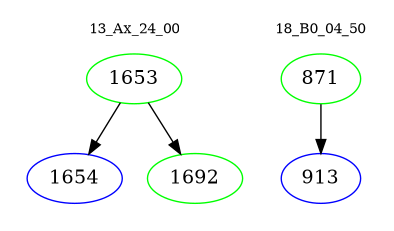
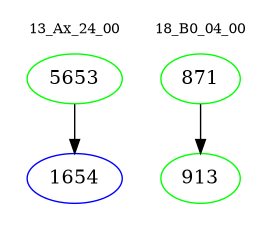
cluster "18_B0_04_50": label "18_B0_04_50" -> "18_B0_04_00"
node "1653": label "1653" -> "5653"
node "1692": removed
node "913": color blue -> green
